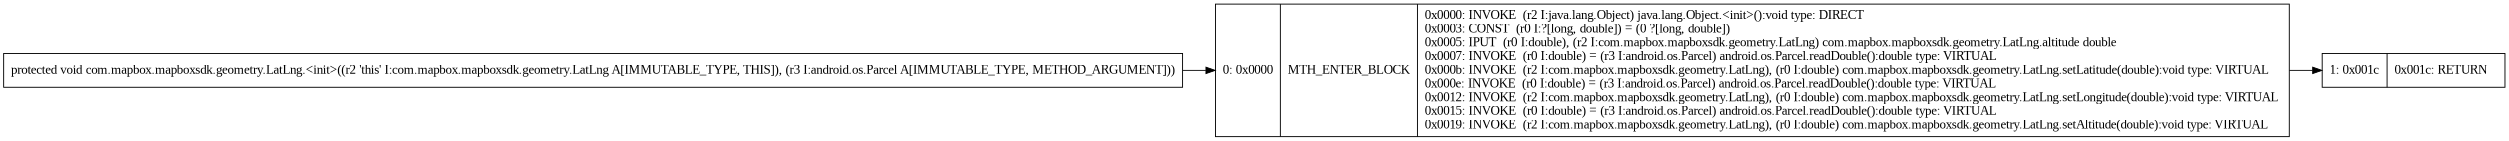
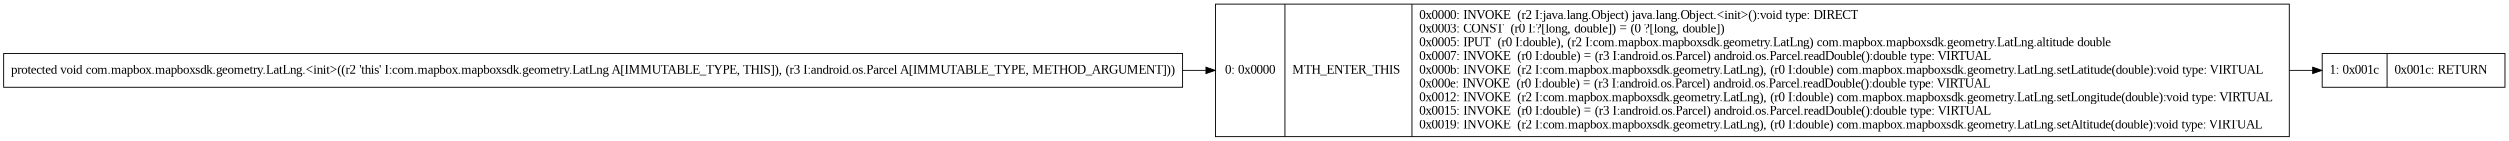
node "0: 0x0000": text "MTH_ENTER_BLOCK" -> "MTH_ENTER_THIS"
